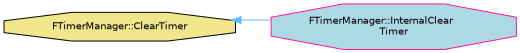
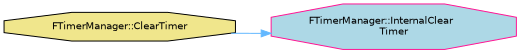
edge "FTimerManager::InternalClear Timer" -> "FTimerManager::ClearTimer": reversed
